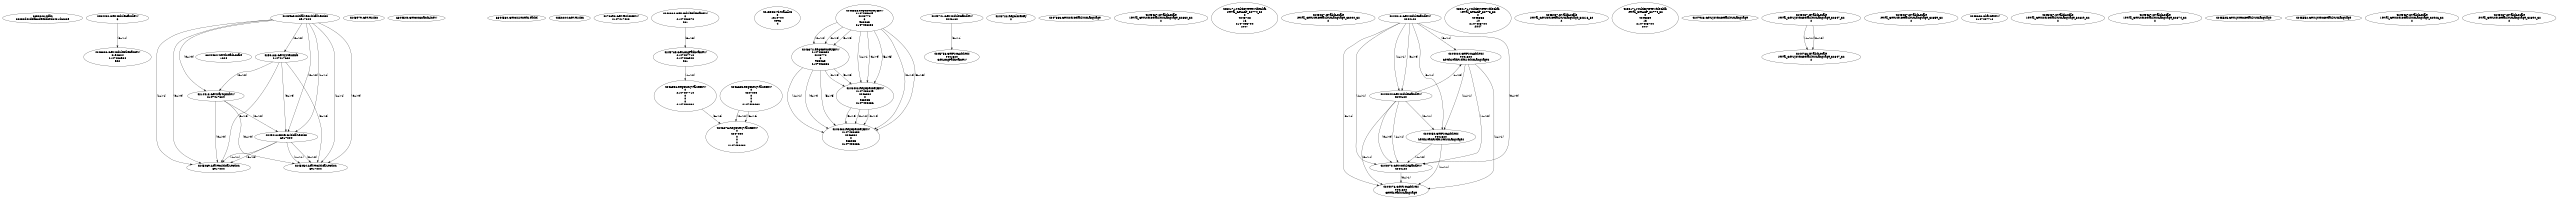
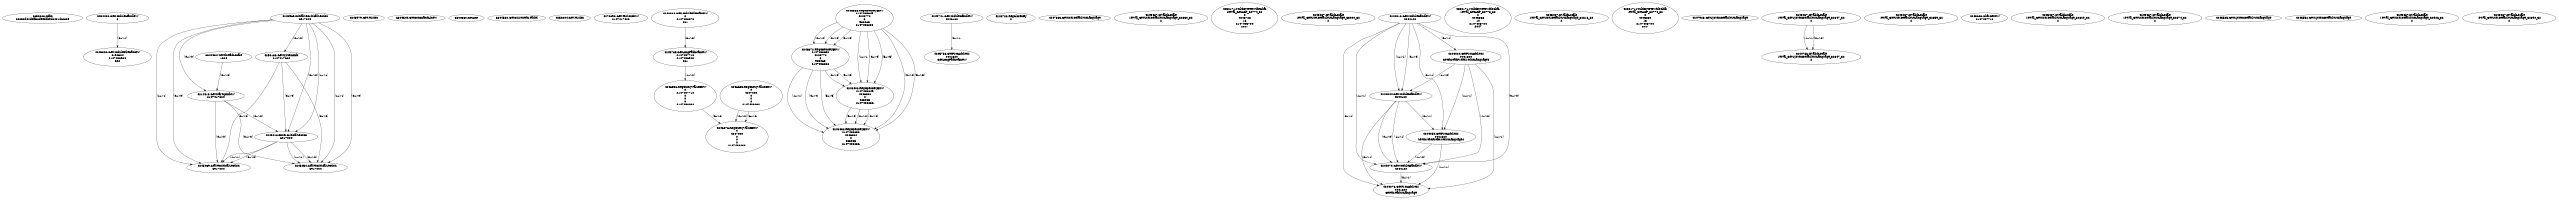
node "6844560.GetACP": added
node "4215383.VirtualAlloc 0 1310704 4096 4": removed
edge "4250188.GetSystemInfo 2147417660" -> "4214413.GetStartupInfoW 2147417624": now "6844434.SetThreadLocale 1024" -> "4214413.GetStartupInfoW 2147417624"
edge "4244044.GetModuleHandleW 4244120" -> "4244024.GetProcAddress 9441320 GetThreadPreferredUILanguages": reversed
